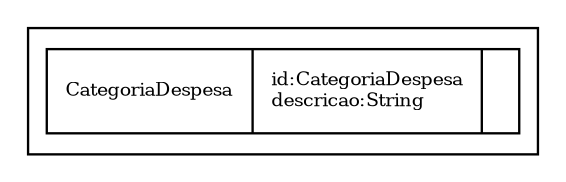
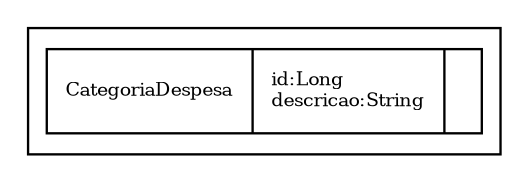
node "CategoriaDespesa": text "id:CategoriaDespesa" -> "id:Long"
